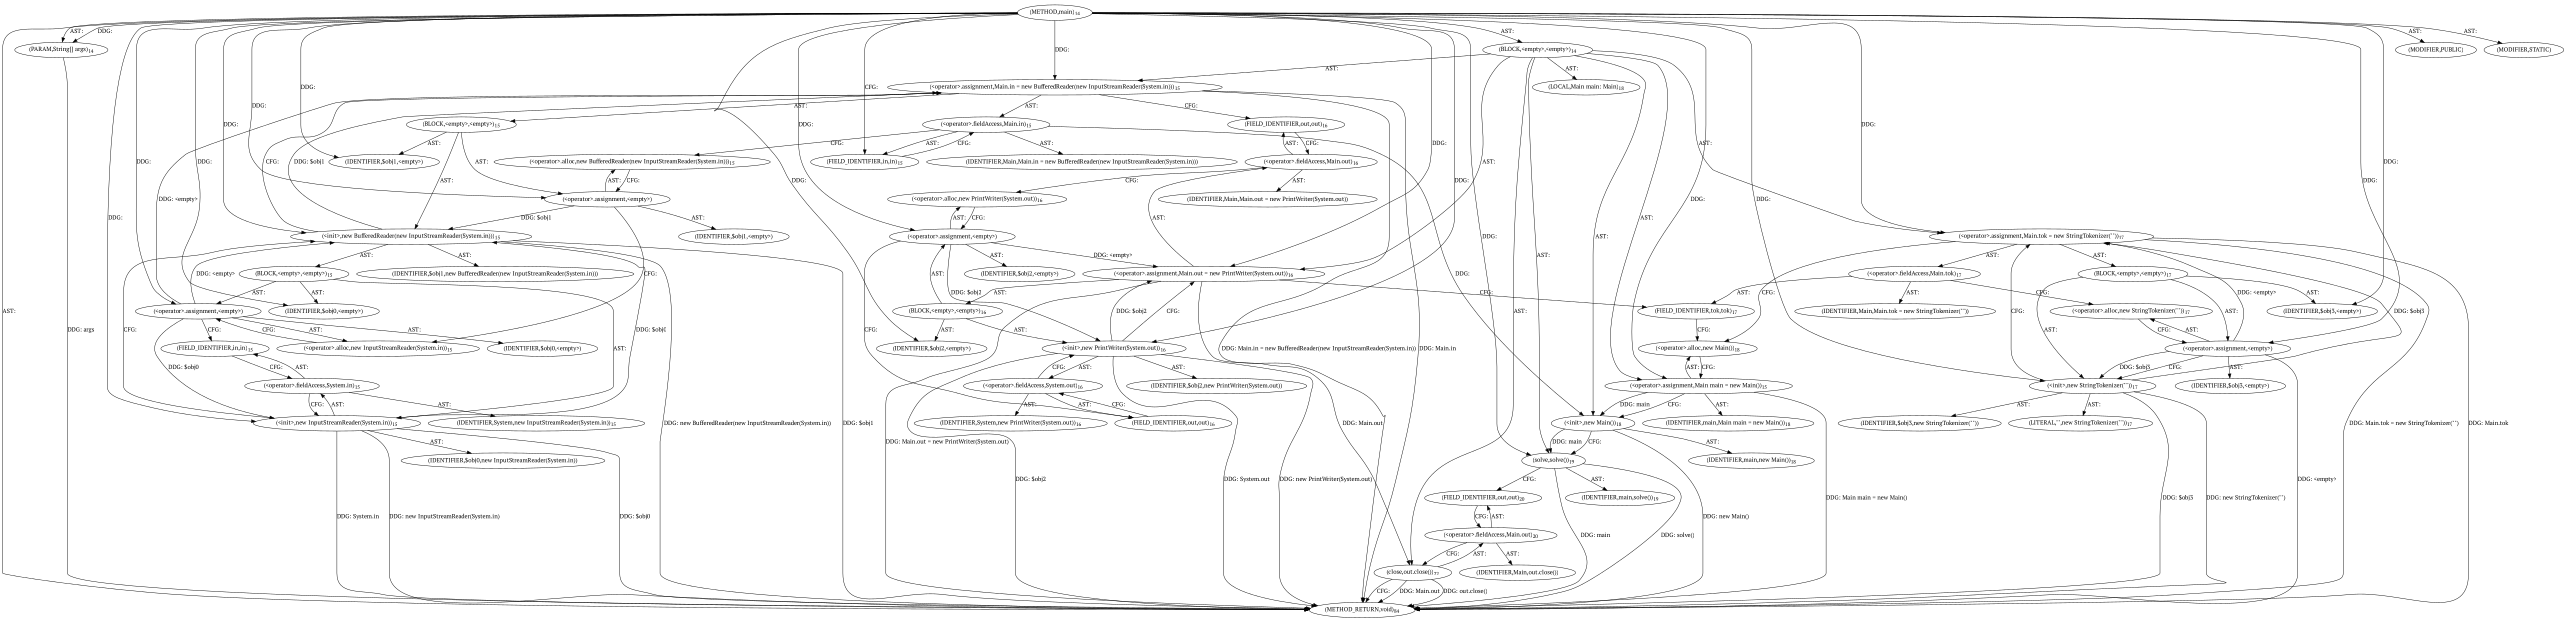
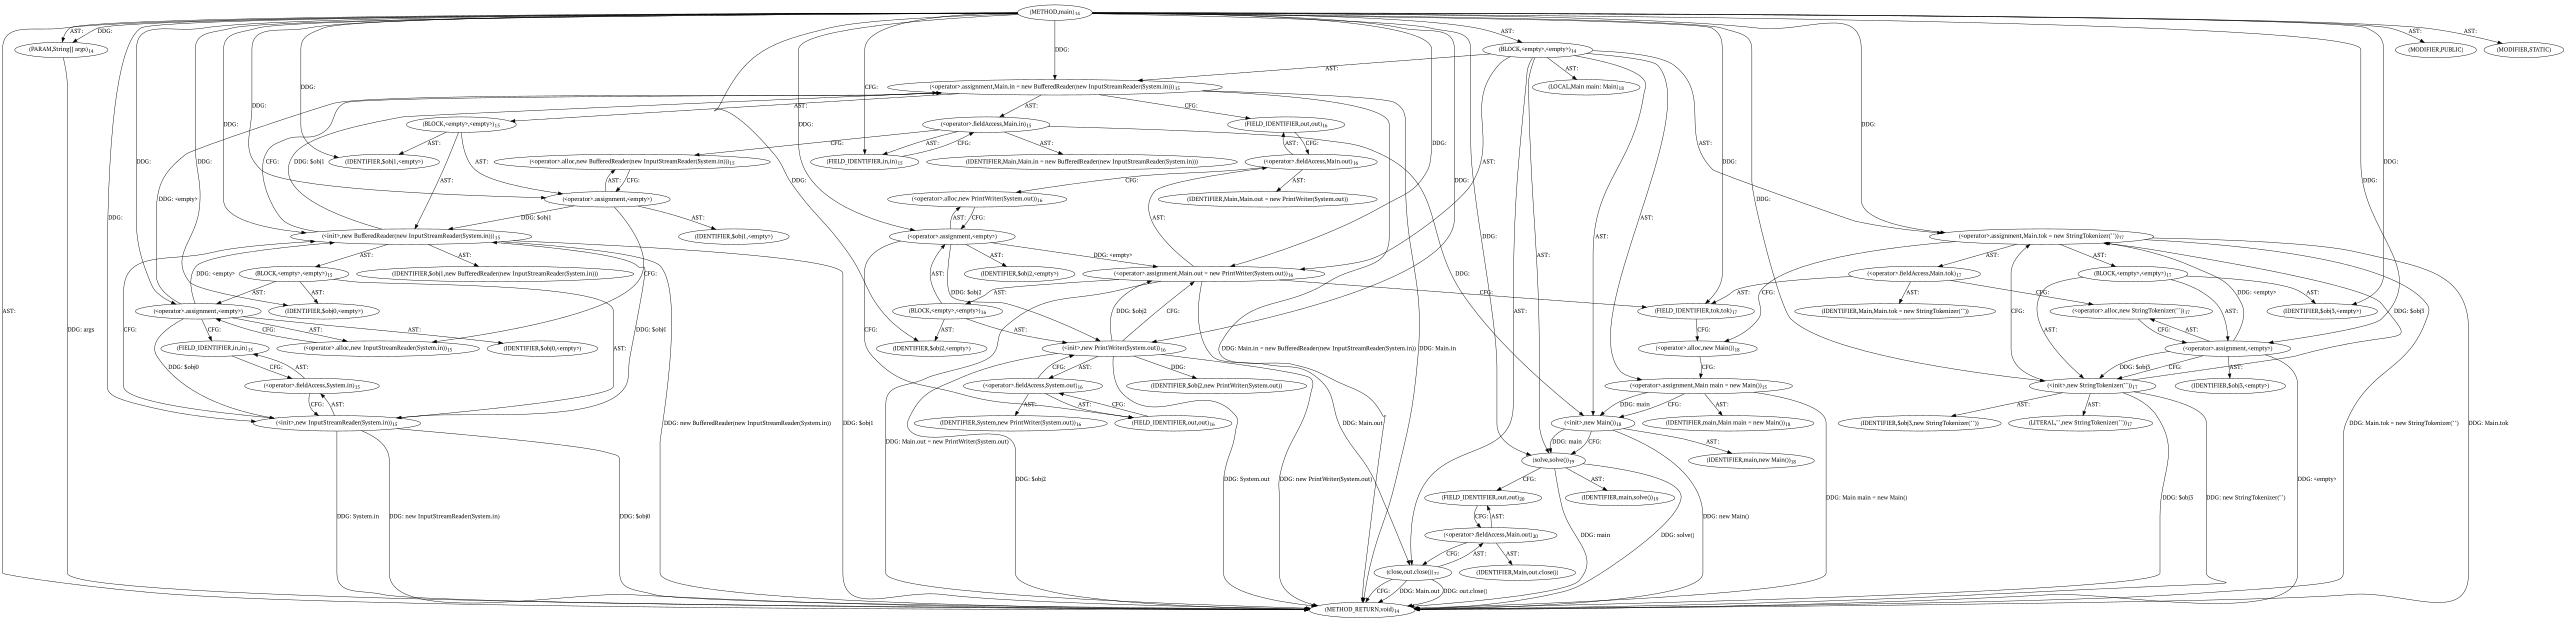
edge "(METHOD,main)" -> "(<operator>.assignment,Main main = new Main())": now "(METHOD,main)" -> "(FIELD_IDENTIFIER,tok,tok)"
edge "(<init>,new PrintWriter(System.out))" -> "(IDENTIFIER,$obj2,new PrintWriter(System.out))": label "AST: " -> "DDG: "
edge "(<operator>.assignment,Main main = new Main())" -> "(<operator>.alloc,new Main())": removed, label "AST:"
node "(IDENTIFIER,System,new InputStreamReader(System.in))": removed
node "(IDENTIFIER,$obj0,new InputStreamReader(System.in))": removed
node "(METHOD_RETURN,void)": text "84" -> "14"
